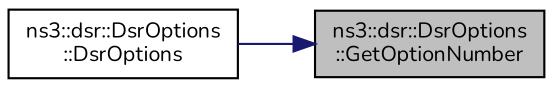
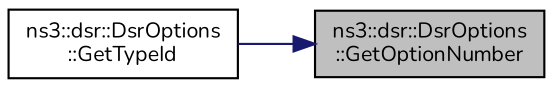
node "ns3::dsr::DsrOptions ::DsrOptions": label "ns3::dsr::DsrOptions ::DsrOptions" -> "ns3::dsr::DsrOptions ::GetTypeId"
